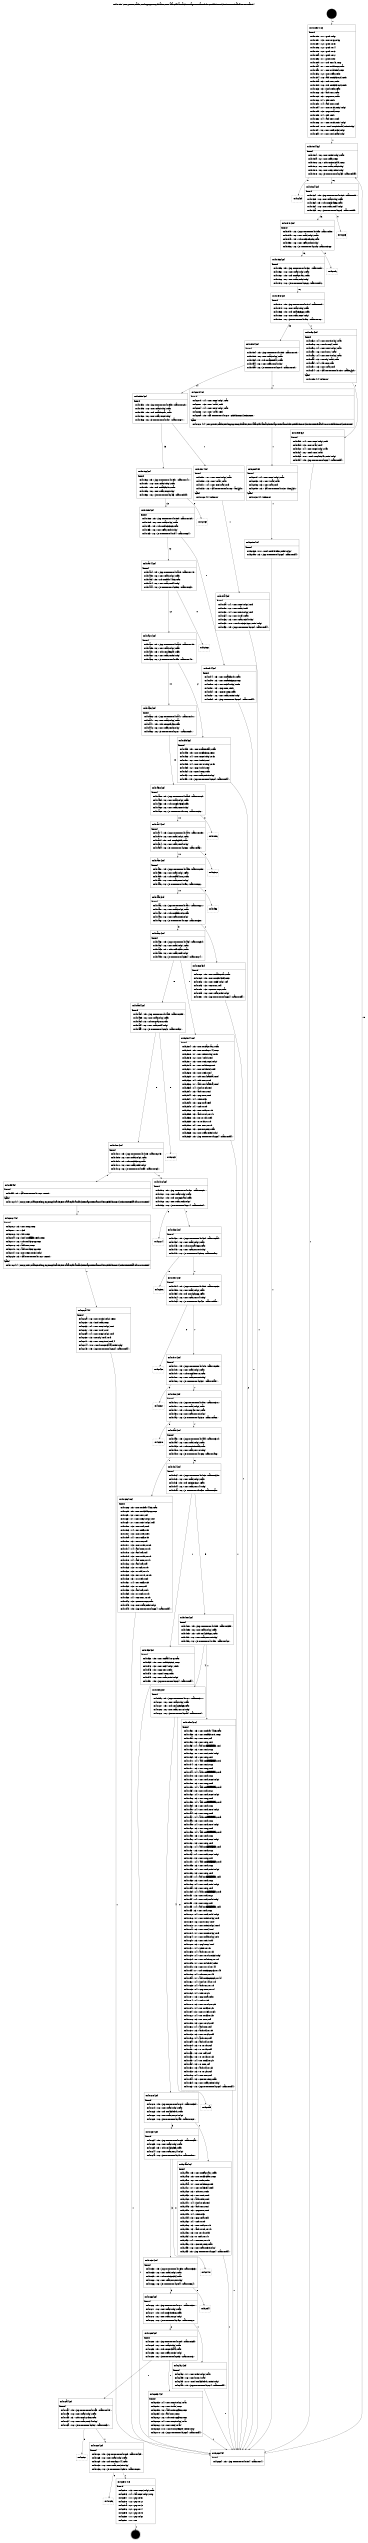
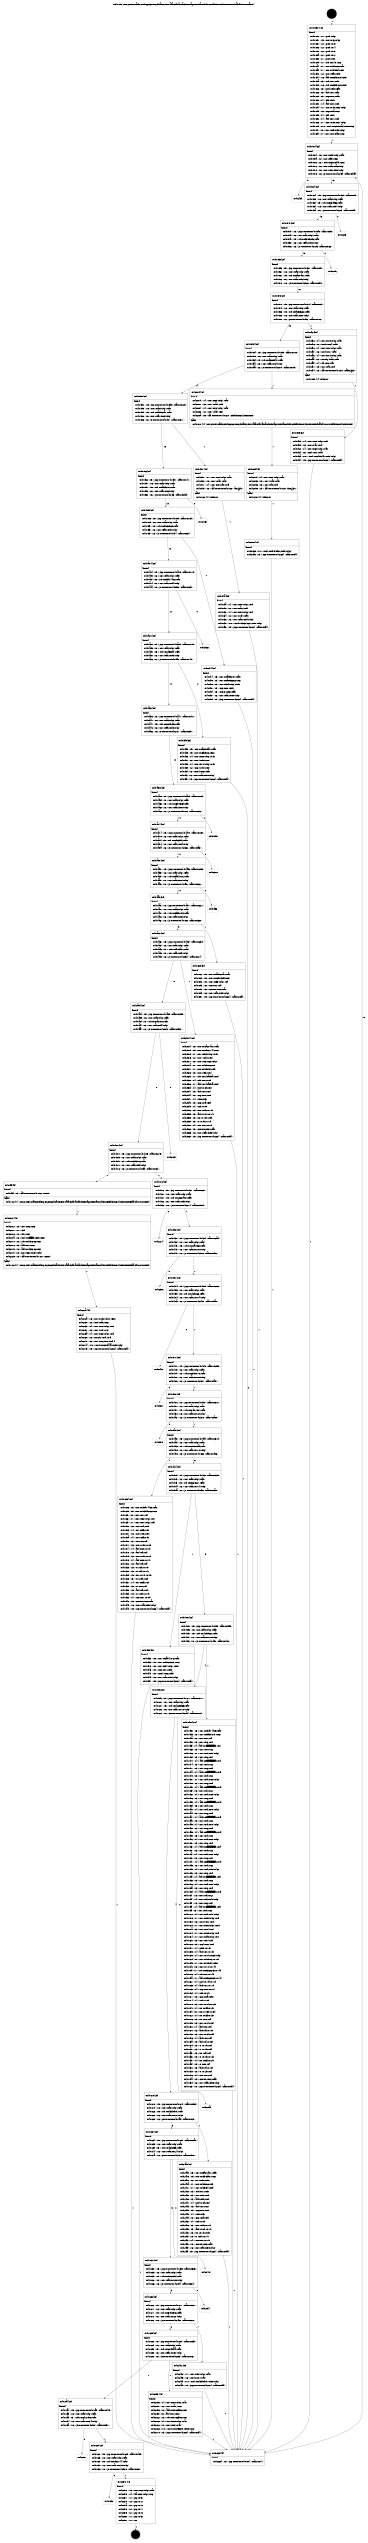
edge "0x401904 [32]" -> "0x401924 [28]": label " 16" -> " 13"
